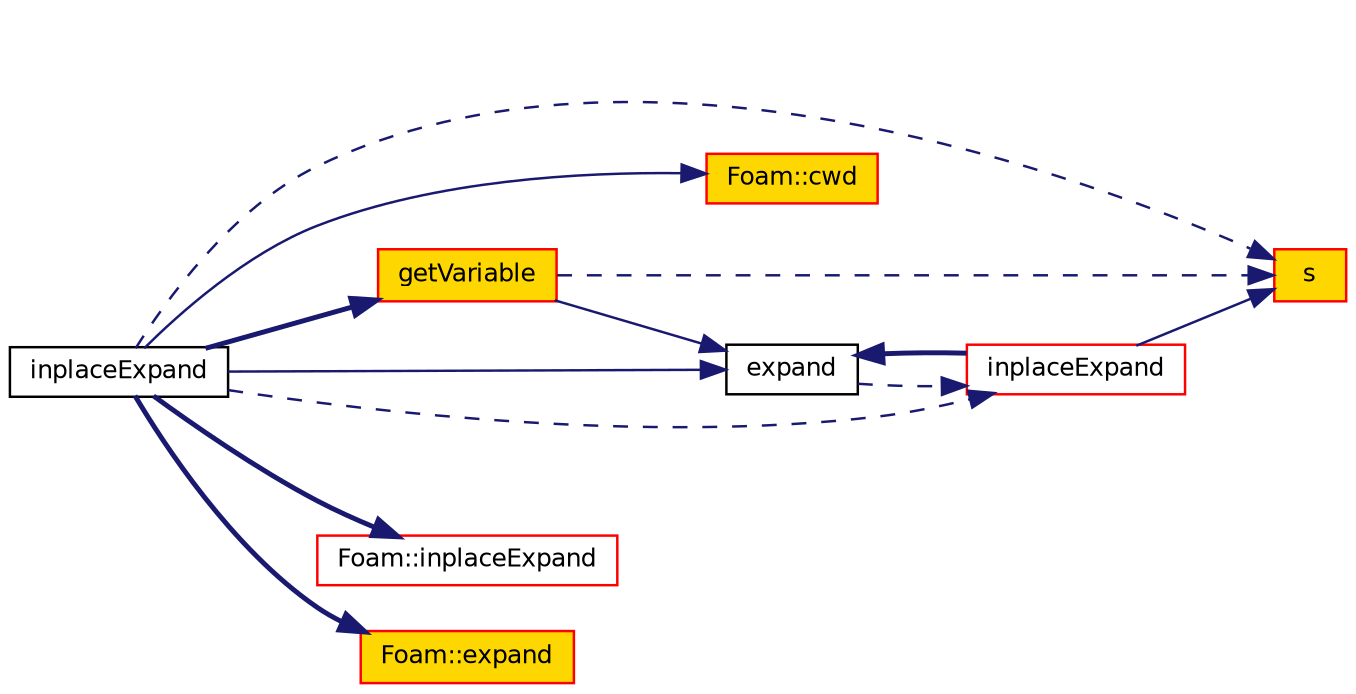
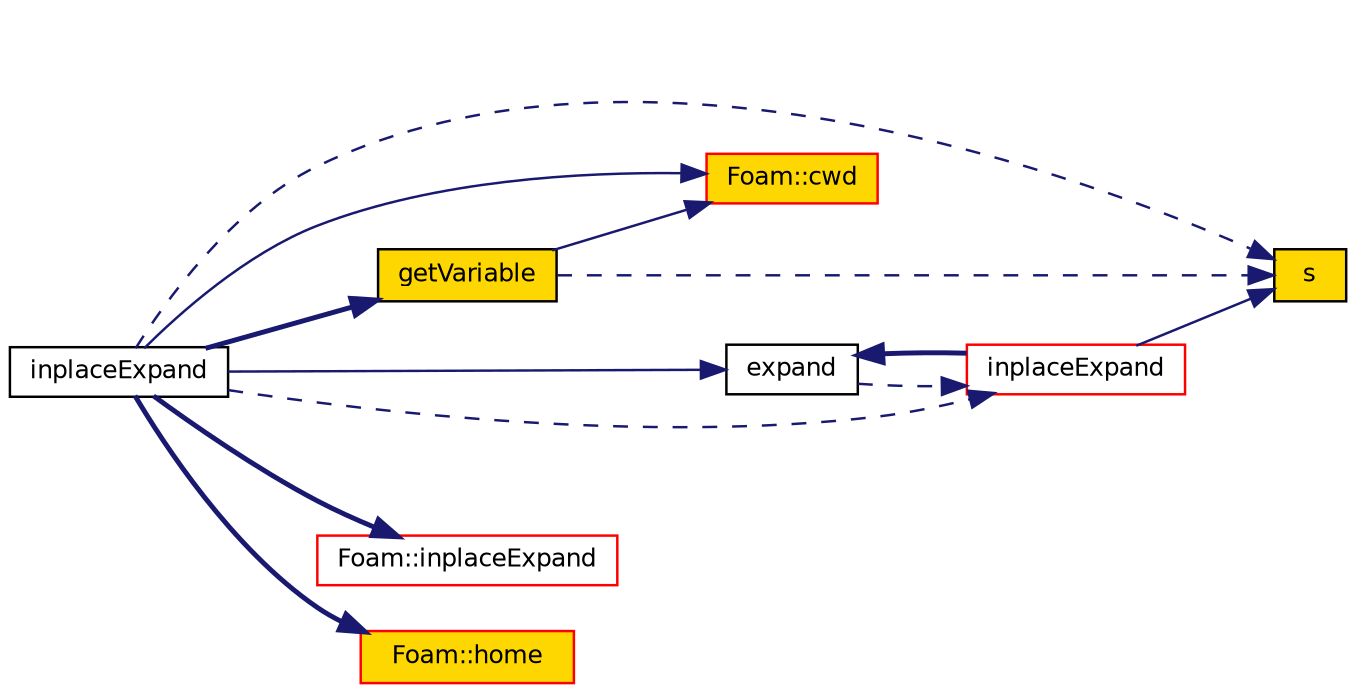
node "getVariable": color red -> black
node "s": color red -> black
edge "getVariable" -> "expand": now "getVariable" -> "Foam::cwd"
node "Foam::expand": label "Foam::expand" -> "Foam::home"
